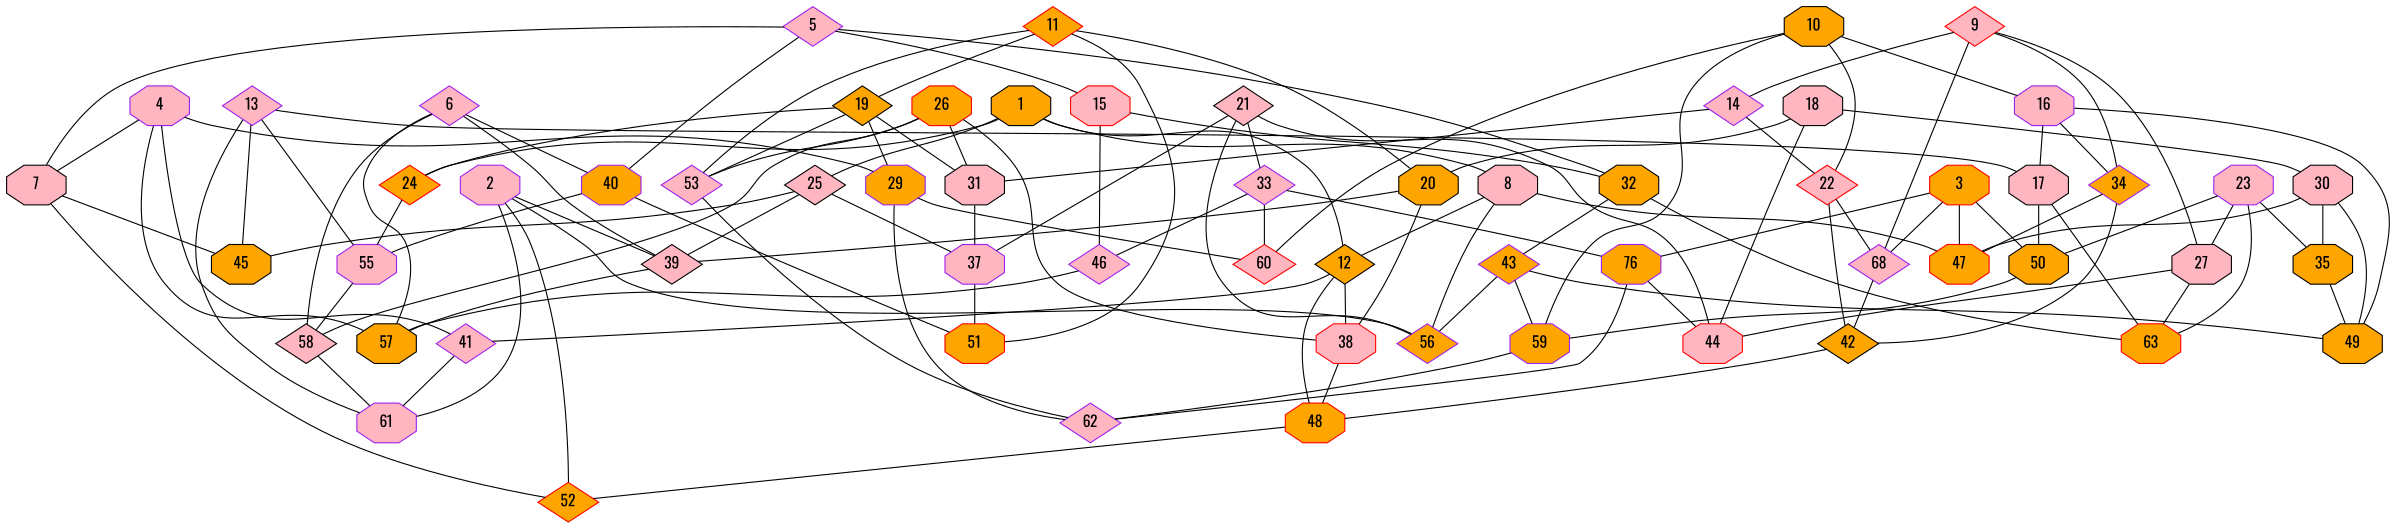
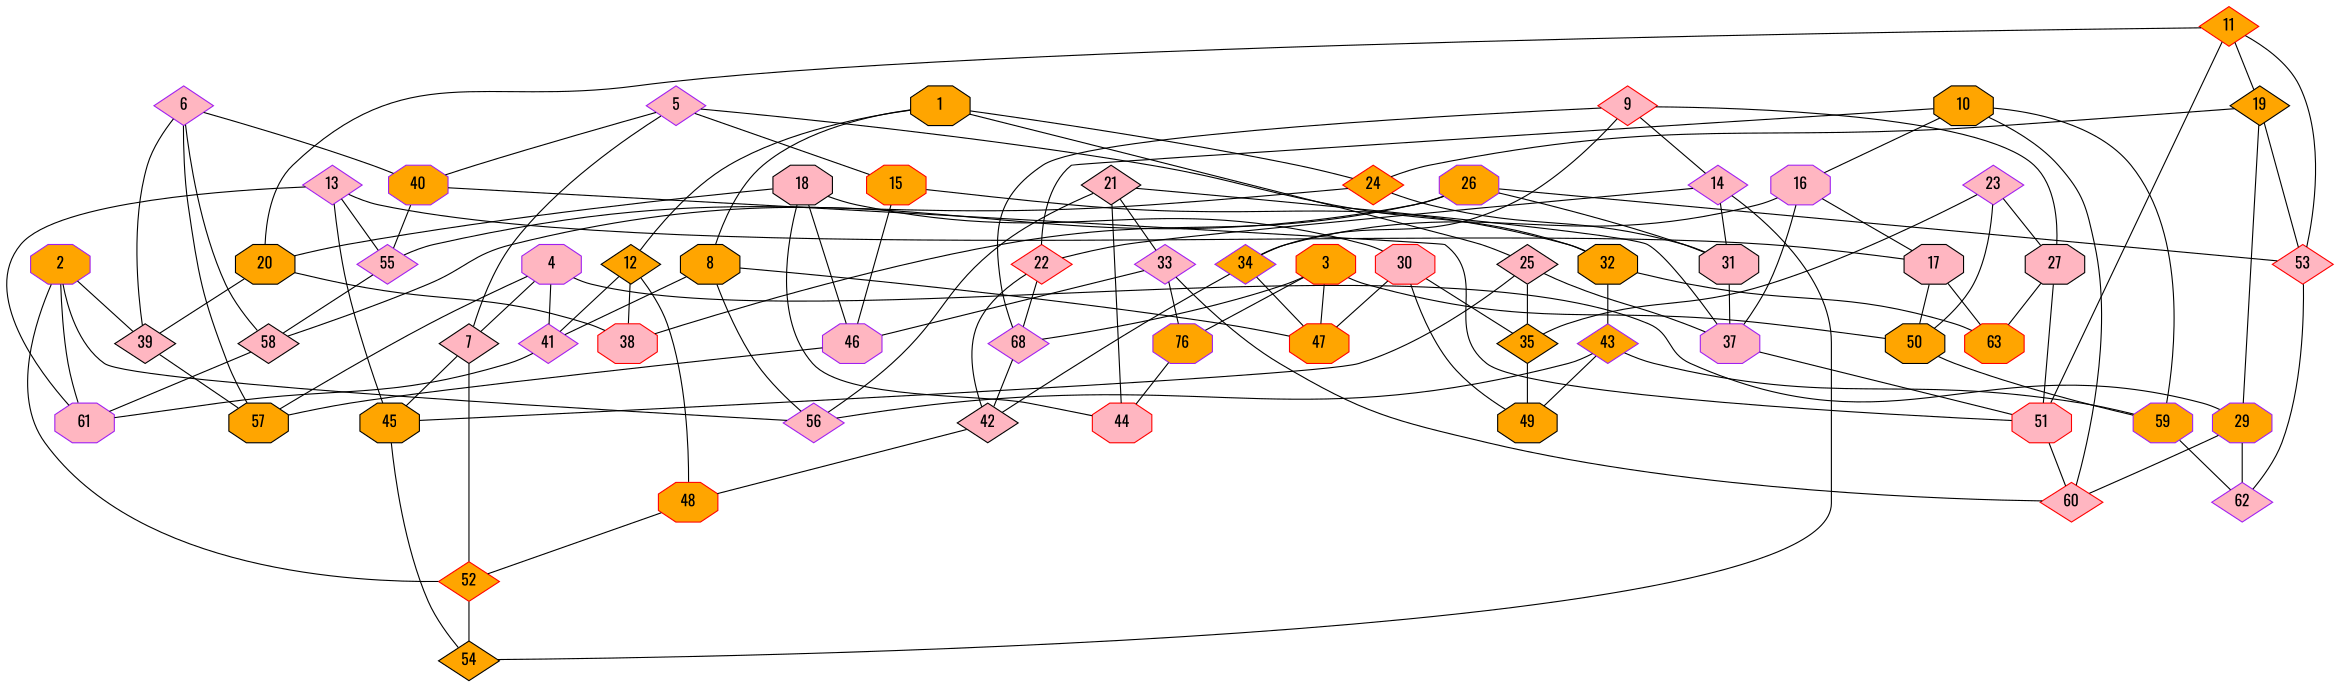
node "26": color red -> purple
node "15": fillcolor lightpink -> orange
edge "16" -- "49": now "16" -- "37"
edge "19" -- "31": now "24" -- "31"
node "7": shape octagon -> diamond
node "2": fillcolor lightpink -> orange
node "53": color purple -> red
node "8": fillcolor lightpink -> orange
node "23": shape octagon -> diamond
node "30": color black -> red
edge "25" -- "39": now "25" -- "35"
edge "8" -- "12": now "8" -- "41"
node "55": shape octagon -> diamond
edge "18" -- "46": added
node "46": shape diamond -> octagon
node "35": shape octagon -> diamond
edge "23" -- "63": removed
edge "27" -- "44": now "27" -- "51"
node "51": fillcolor orange -> lightpink
node "56": fillcolor orange -> lightpink
node "42": fillcolor orange -> lightpink
edge "38" -- "48": removed
edge "76" -- "62": removed
edge "51" -- "60": added
node "54": added
